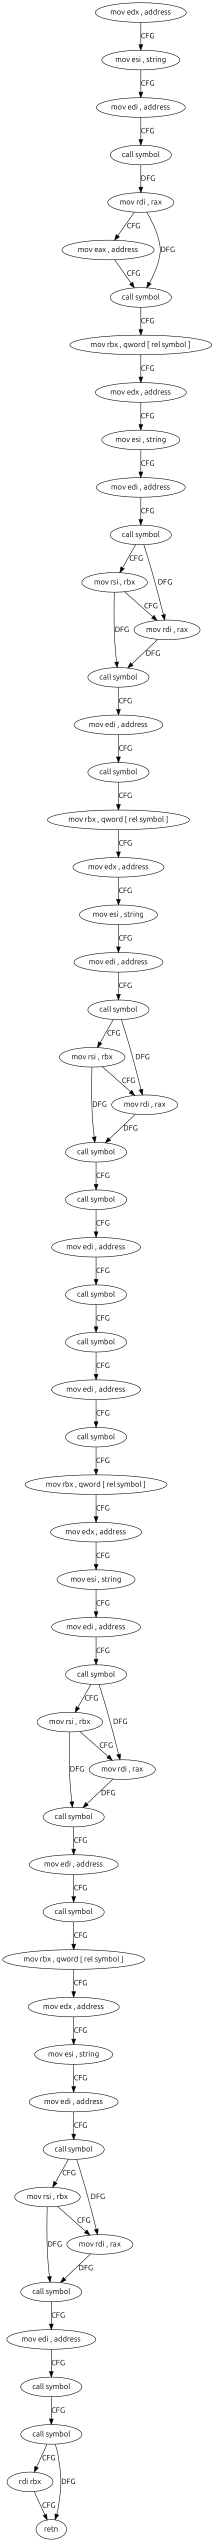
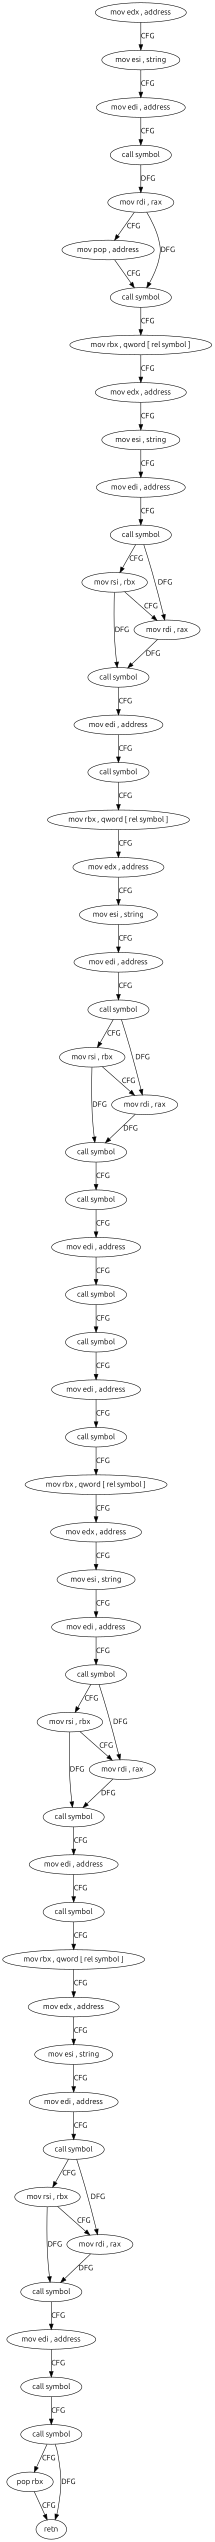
node "mov eax , address": label "mov eax , address" -> "mov pop , address"
node "rdi rbx": label "rdi rbx" -> "pop rbx"
